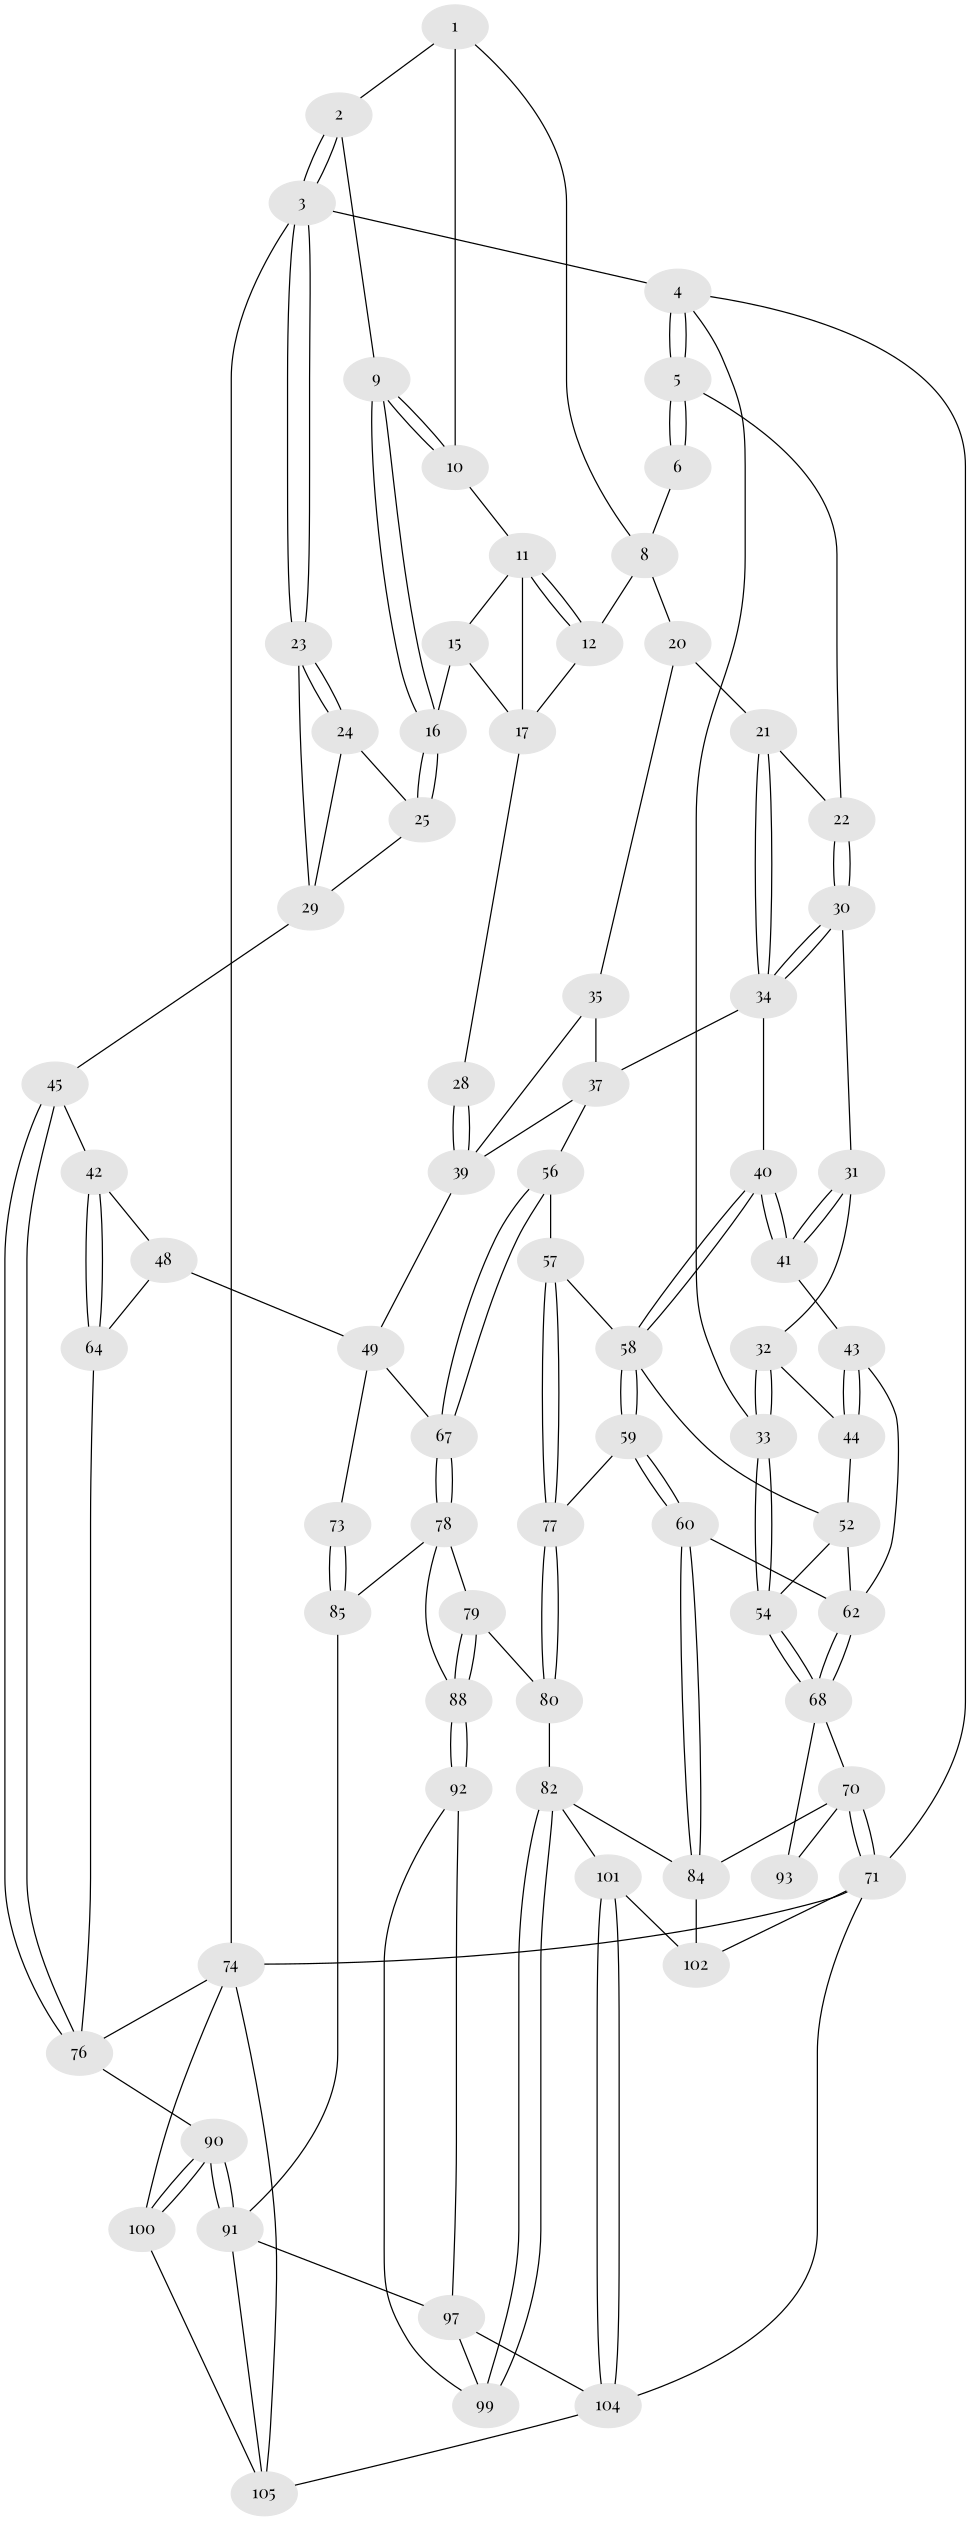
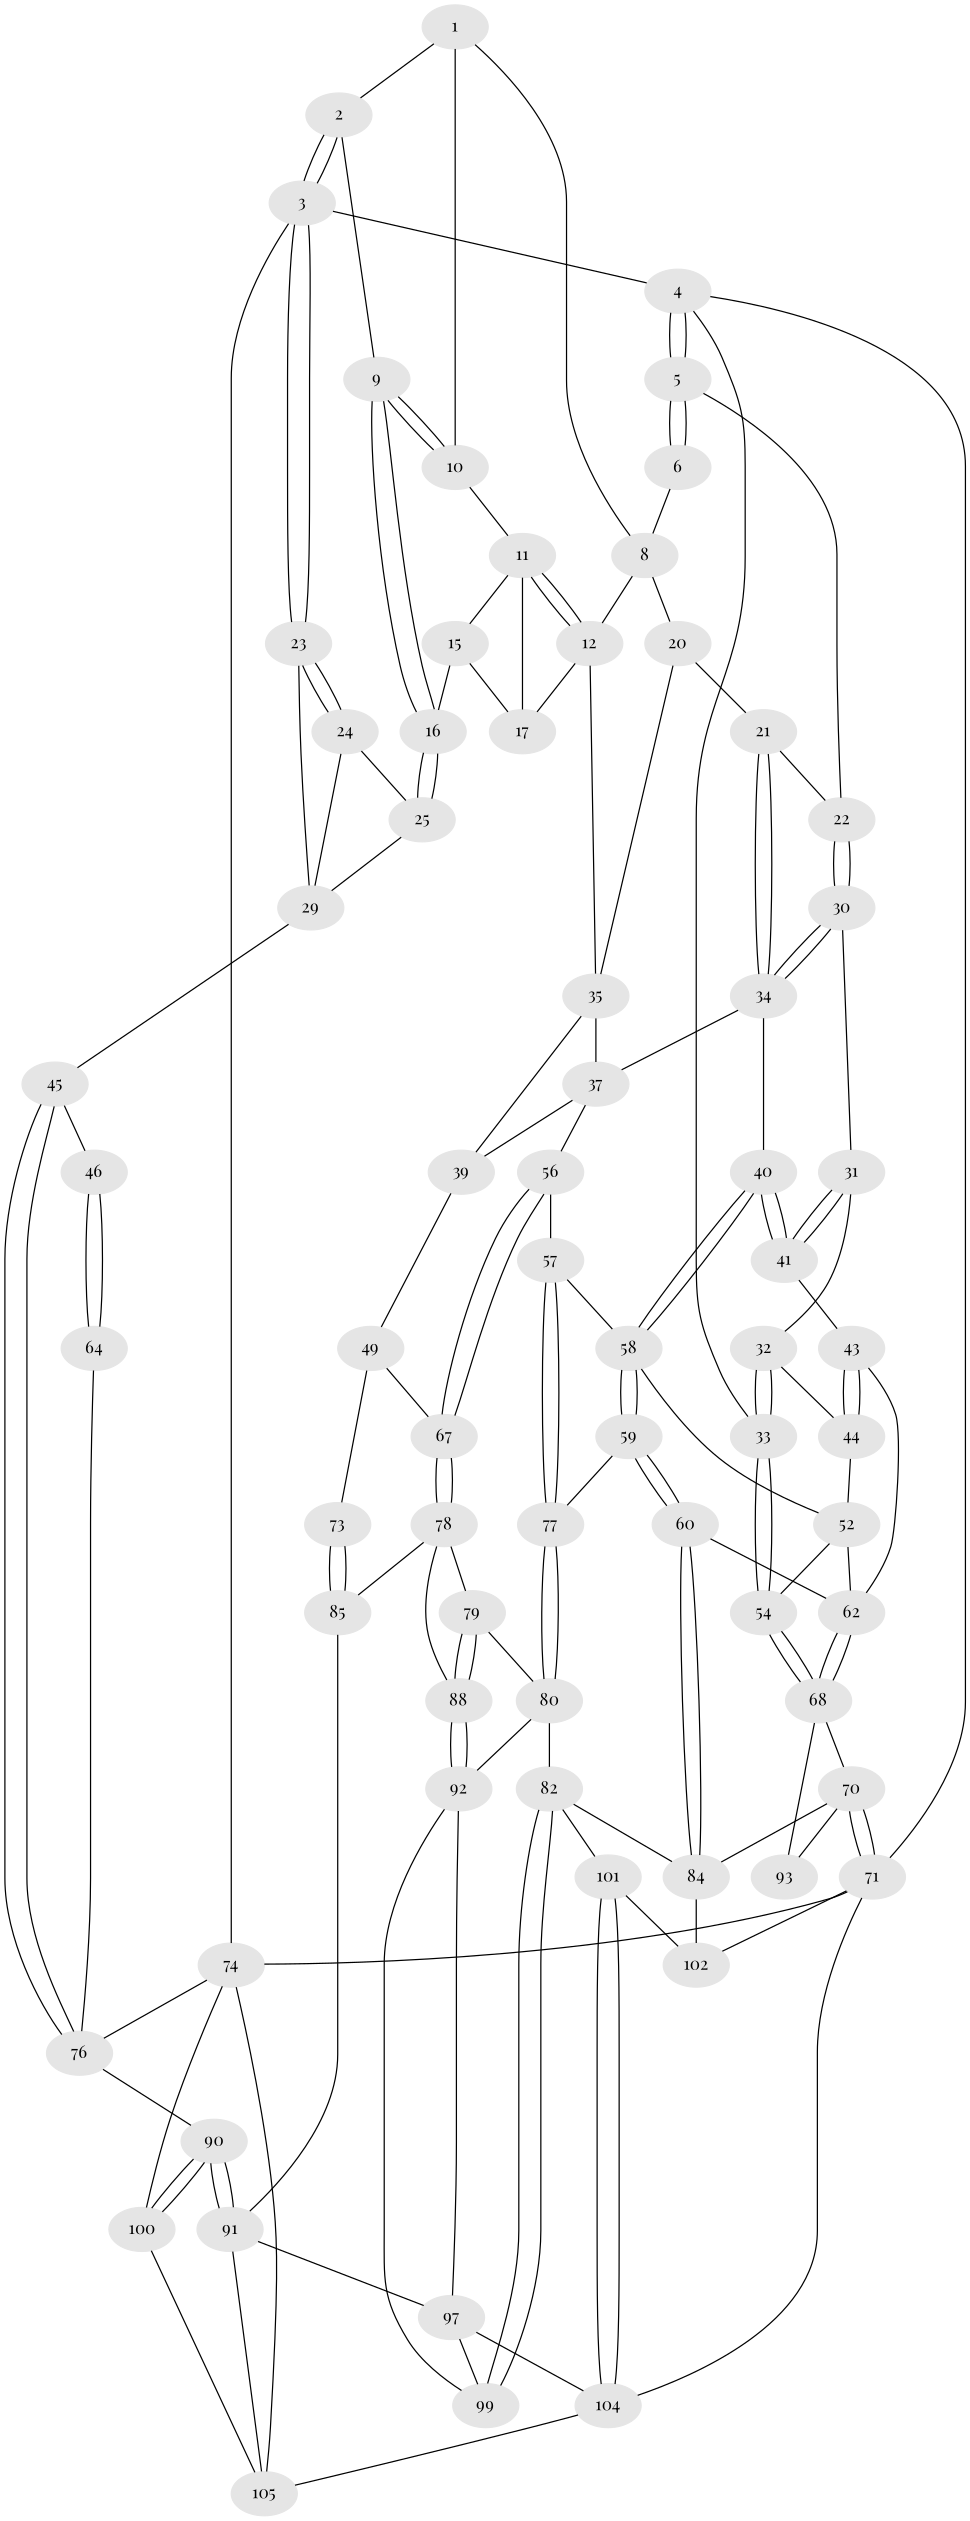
edge "12" -- "35": added
node "28": removed
node "42": label "42" -> "46"
node "48": removed
edge "80" -- "92": added
